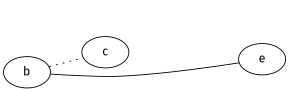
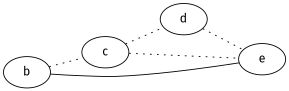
node "d": added
edge "c" -- "e": added
